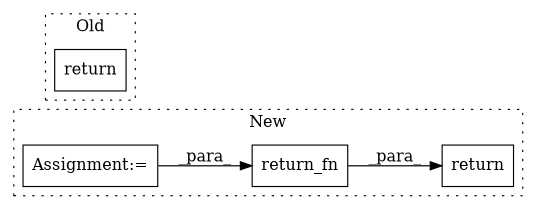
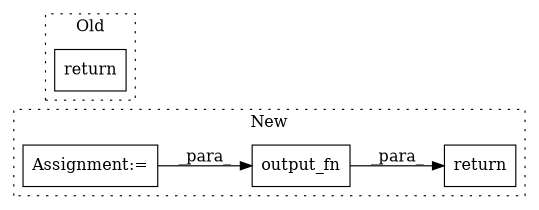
node "return_fn": label "return_fn" -> "output_fn"
